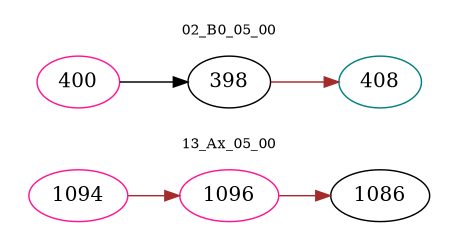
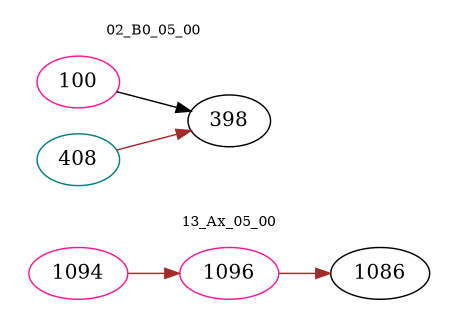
node "400": label "400" -> "100"
edge "398" -> "408": reversed
